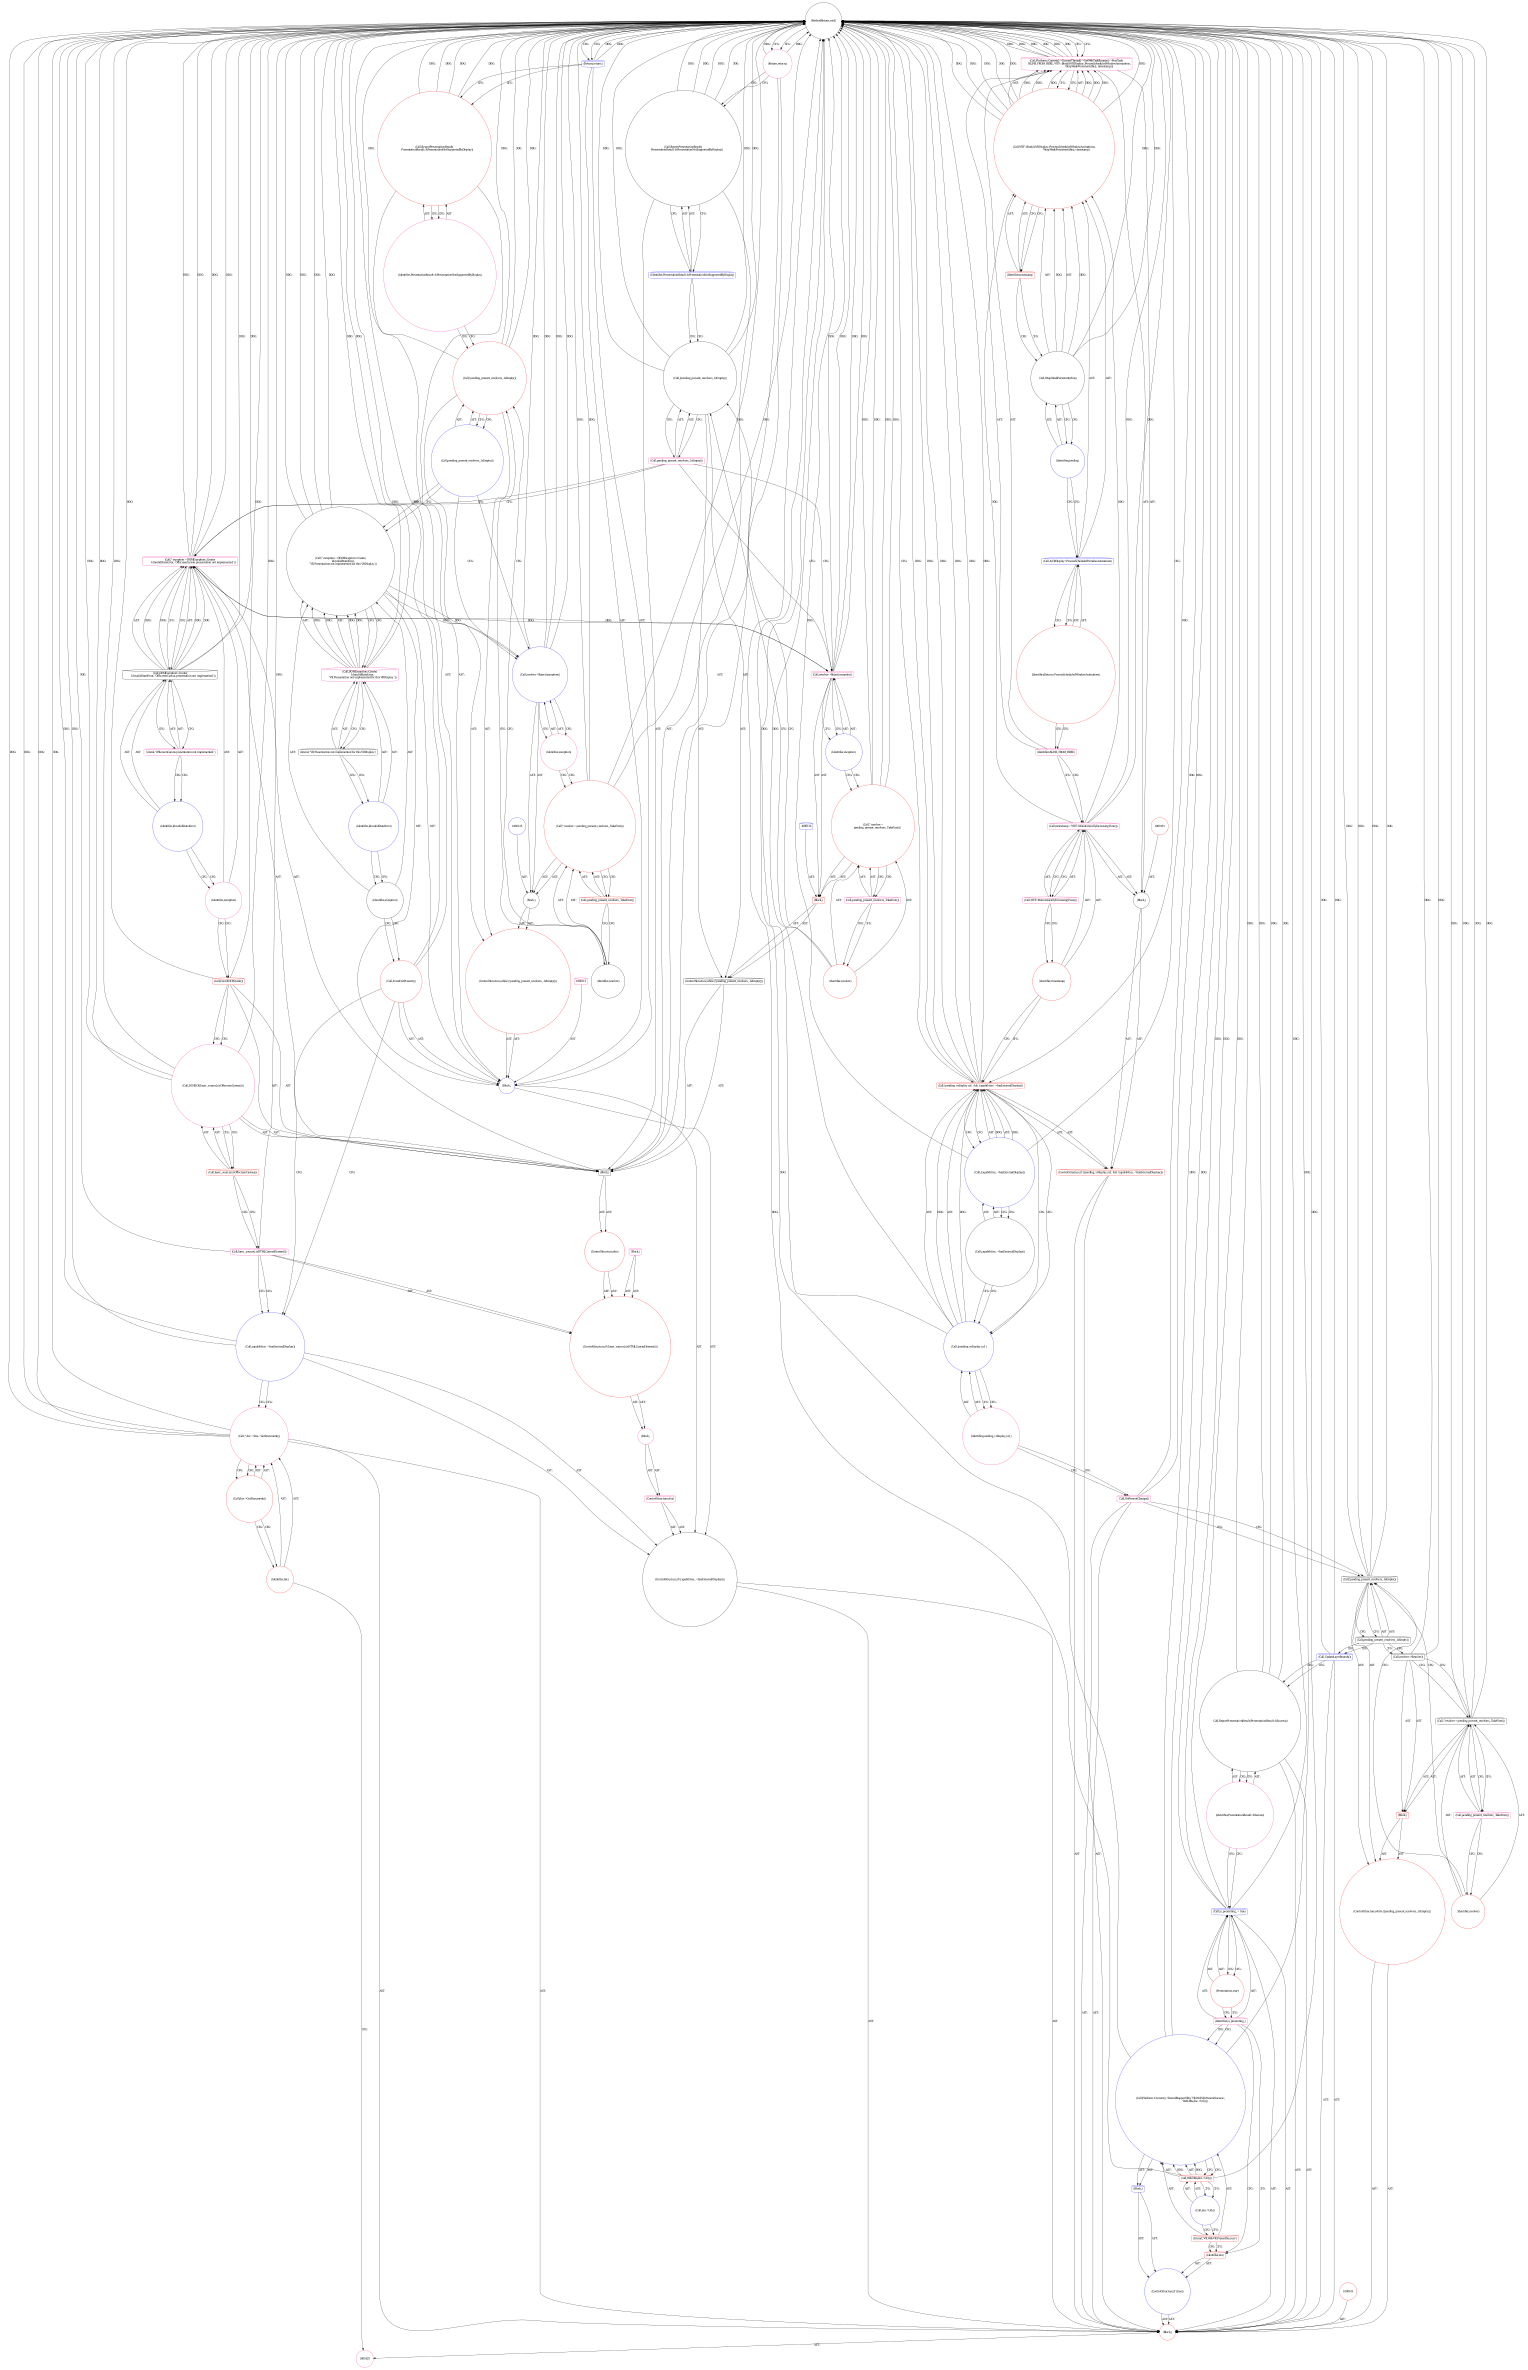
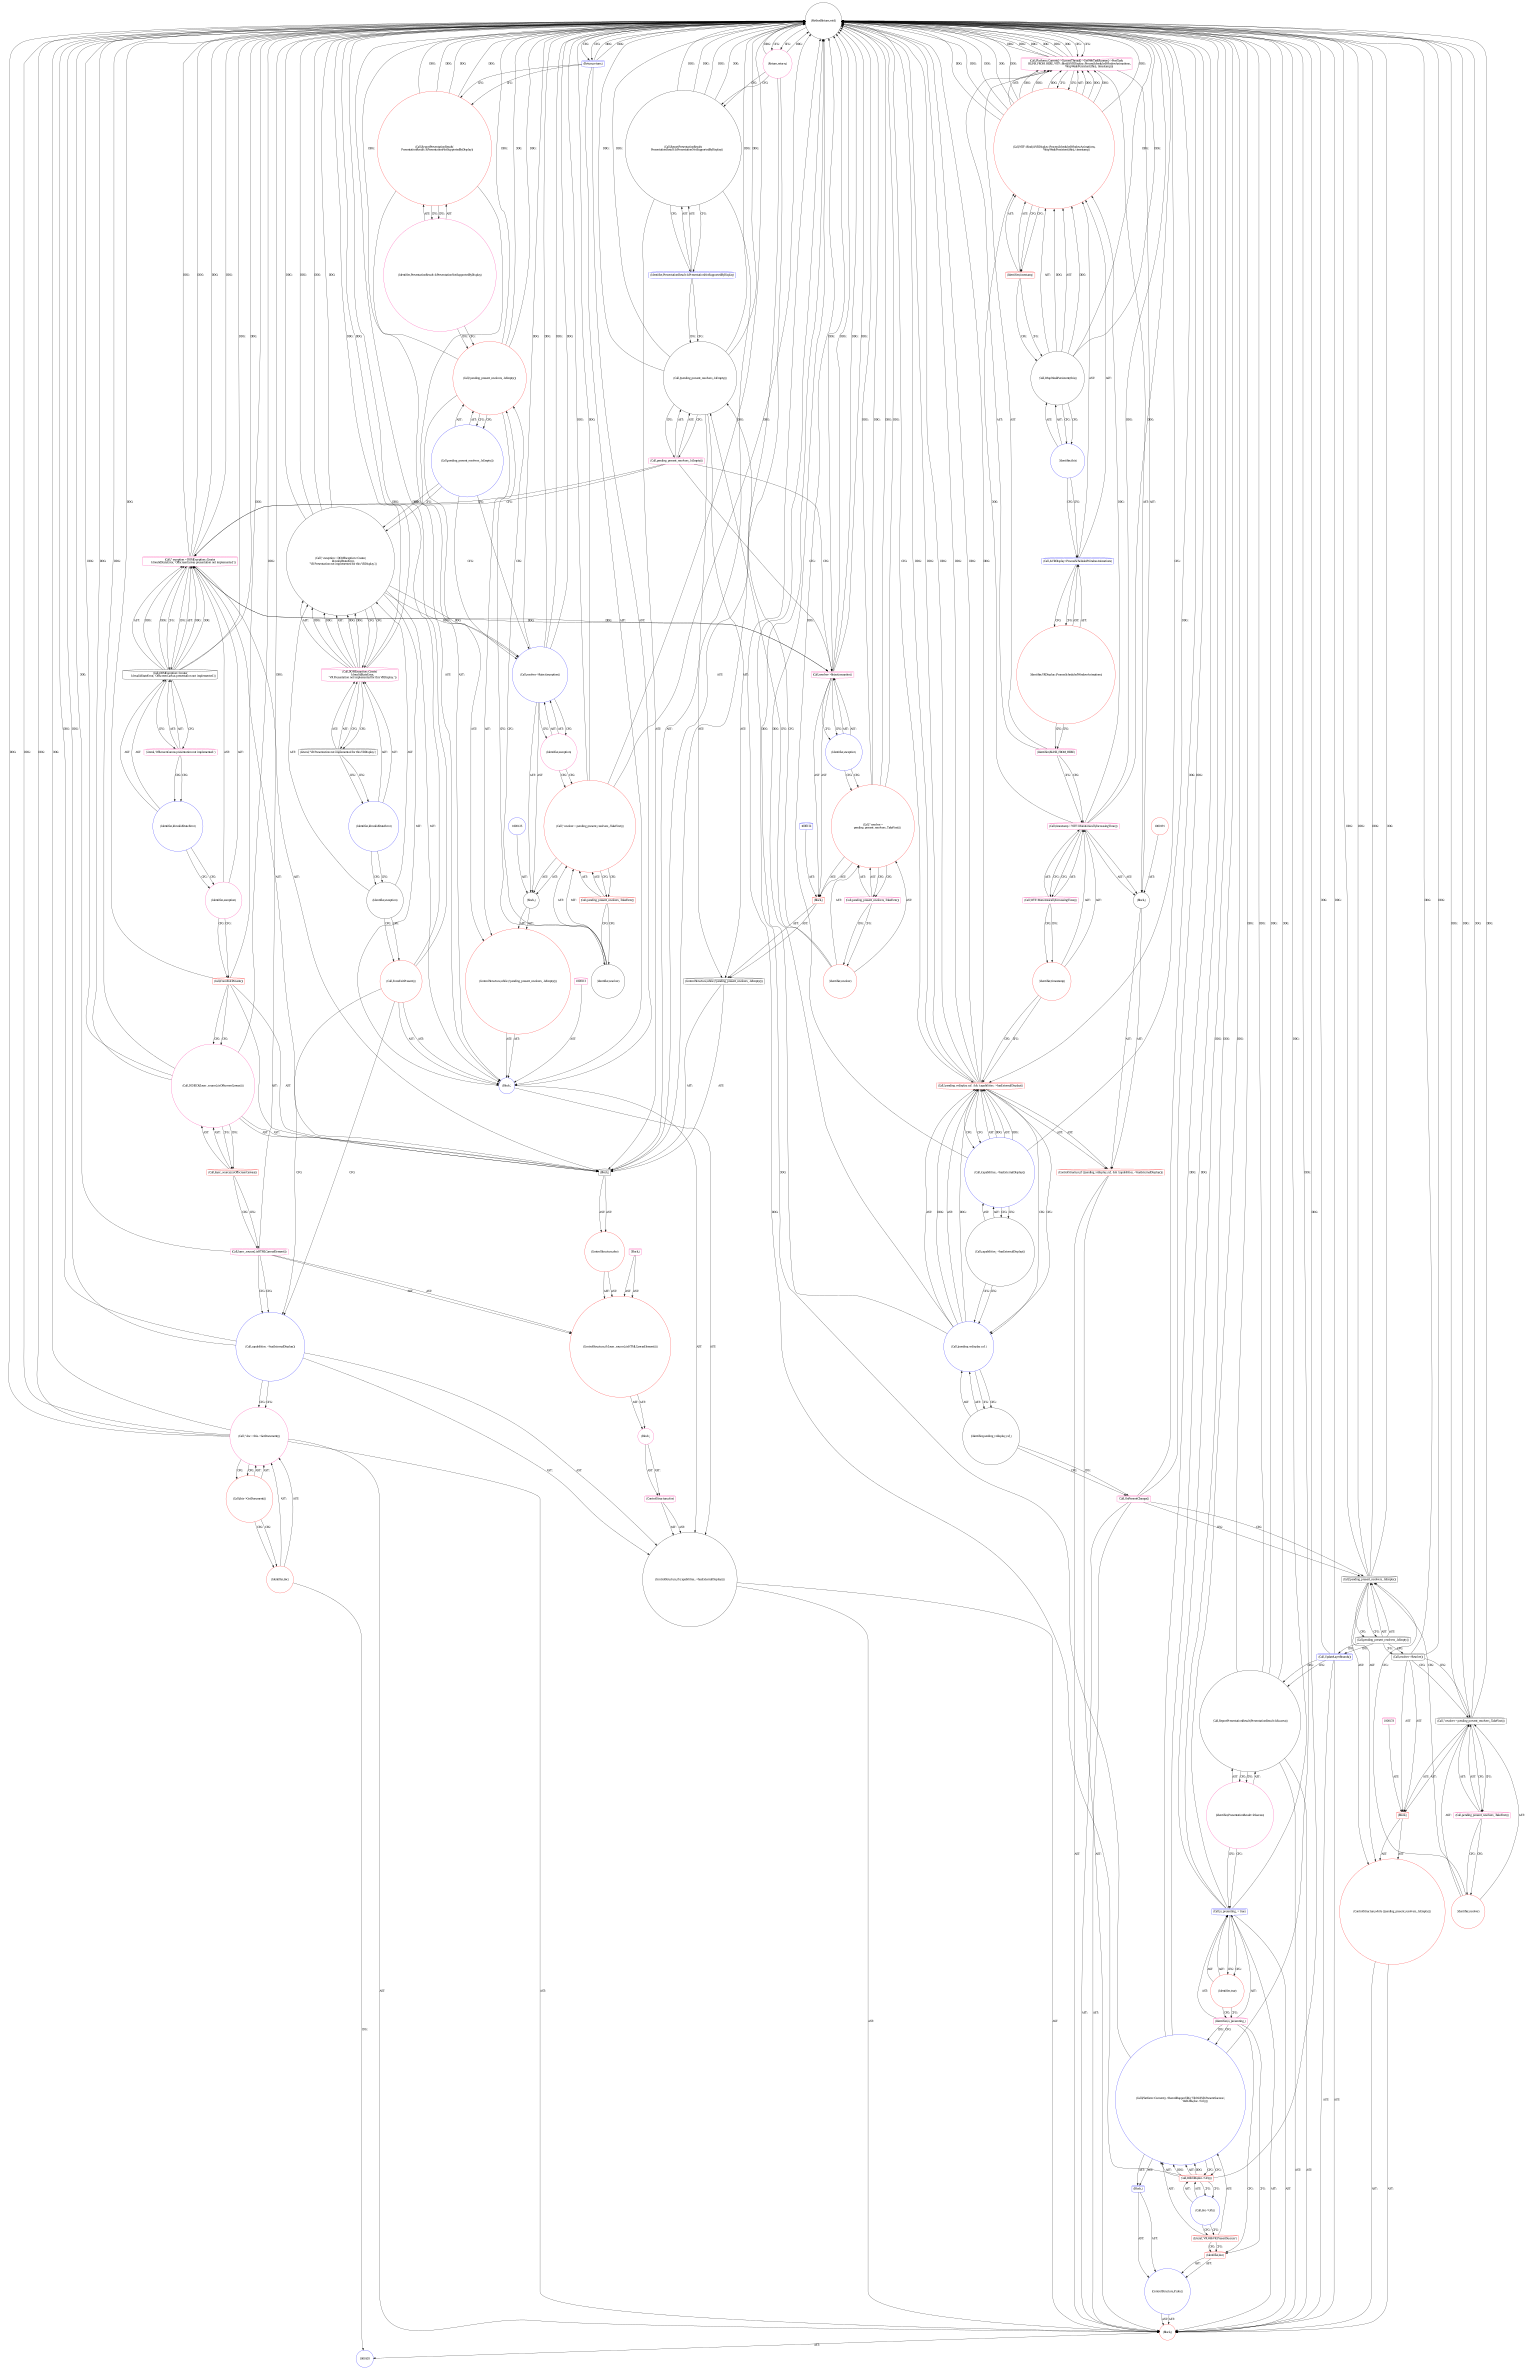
node "(Identifier,pending)": label "(Identifier,pending)" -> "(Identifier,this)"
node "(Identifier,Return::ProcessScheduledWindowAnimations)": label "(Identifier,Return::ProcessScheduledWindowAnimations)" -> "(Identifier,VRDisplay::ProcessScheduledWindowAnimations)"
node "(Identifier,pending_vrdisplay_raf_)": color deeppink -> black
node "1000178": added
node "(Presentation,true)": label "(Presentation,true)" -> "(Identifier,true)"
node "(ControlStructure,if (true))": label "(ControlStructure,if (true))" -> "(ControlStructure,if (doc))"
node "1000105": removed
node "1000103": color deeppink -> blue
